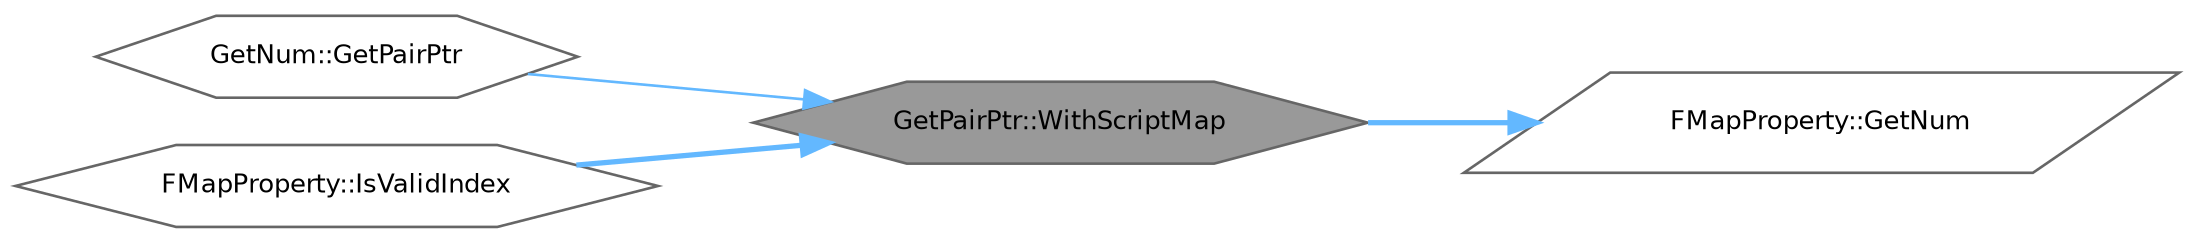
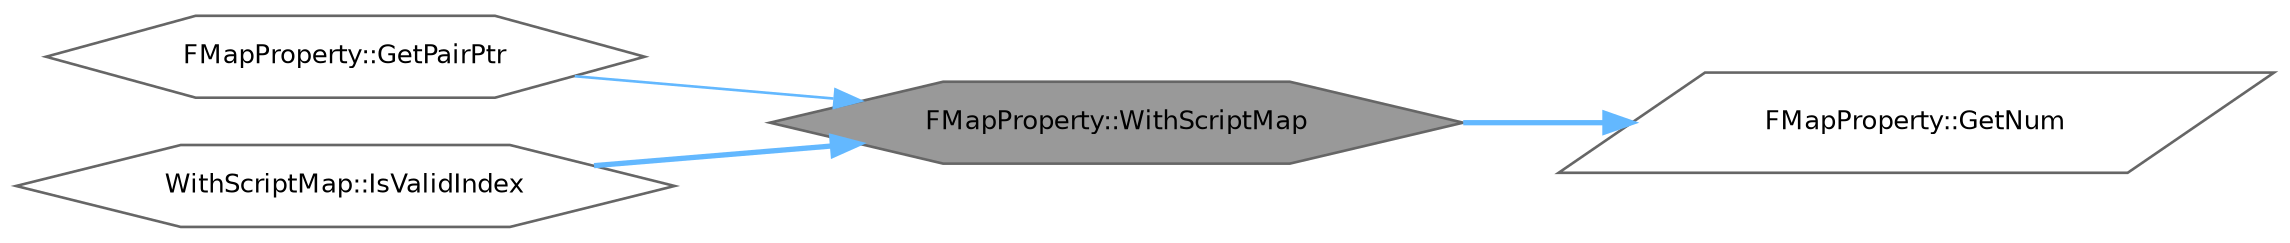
node "GetNum::GetPairPtr": label "GetNum::GetPairPtr" -> "FMapProperty::GetPairPtr"
node "GetPairPtr::WithScriptMap": label "GetPairPtr::WithScriptMap" -> "FMapProperty::WithScriptMap"
node "FMapProperty::IsValidIndex": label "FMapProperty::IsValidIndex" -> "WithScriptMap::IsValidIndex"
